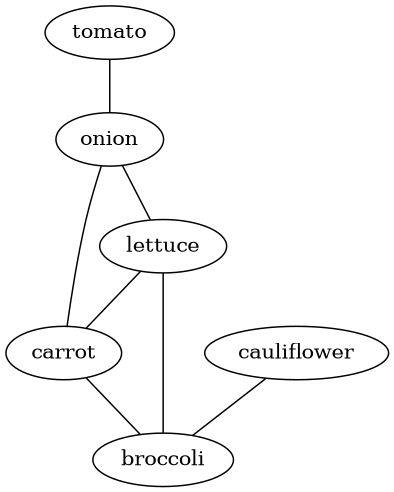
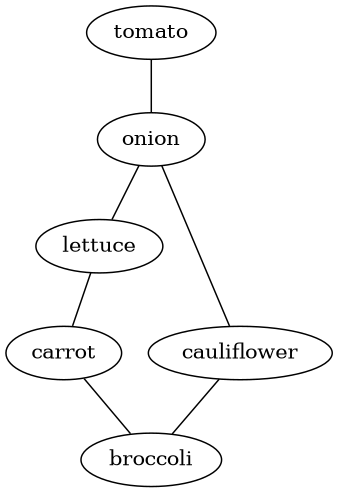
edge "onion" -- "carrot": now "onion" -- "cauliflower"
edge "lettuce" -- "broccoli": removed
